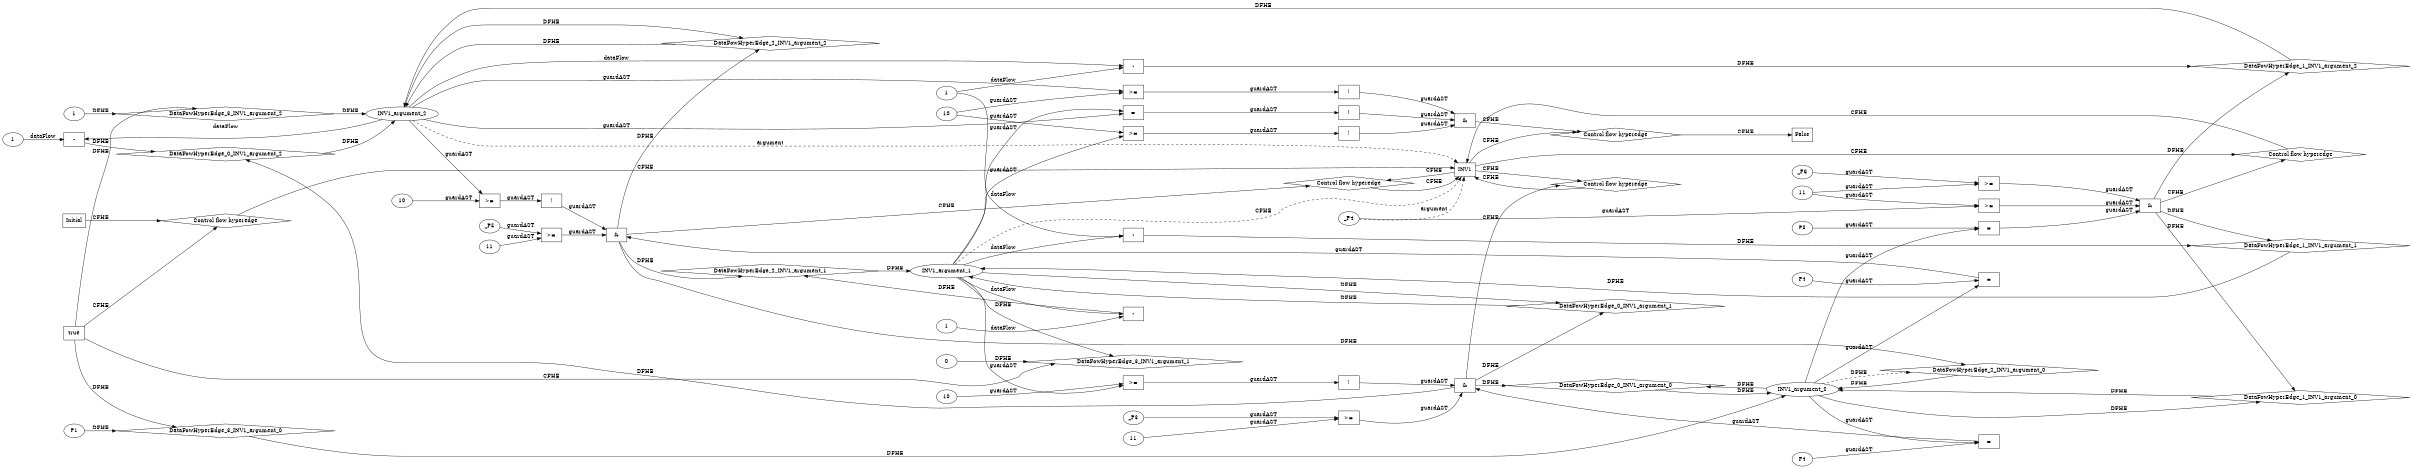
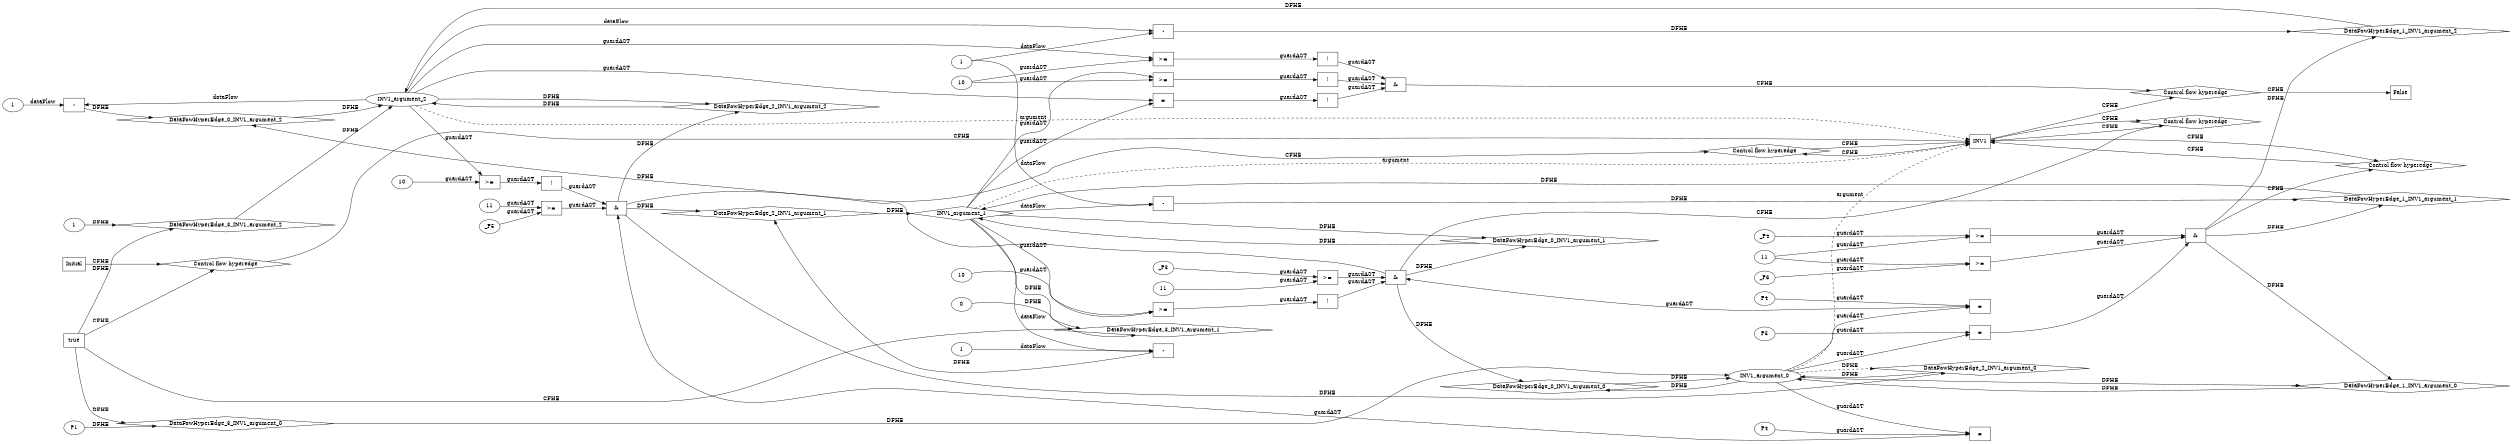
edge "INV1_argument_1" -> "INV1": label "CFHE" -> "argument"
edge "_P4" -> "INV1": now "INV1_argument_0" -> "INV1"
node "INV1_argument_1": shape ellipse -> diamond
